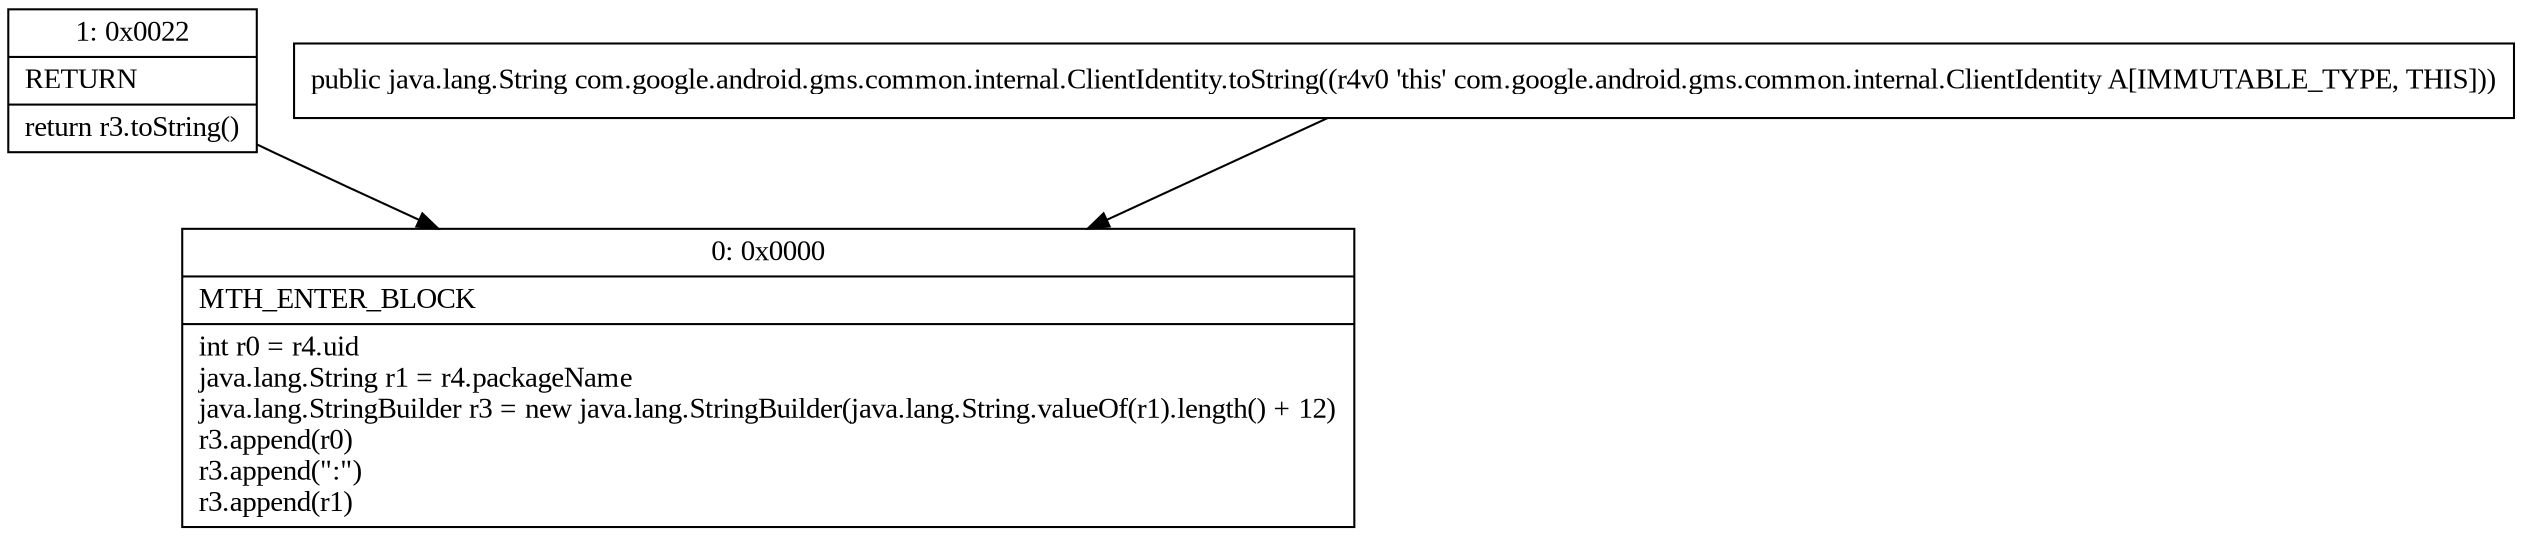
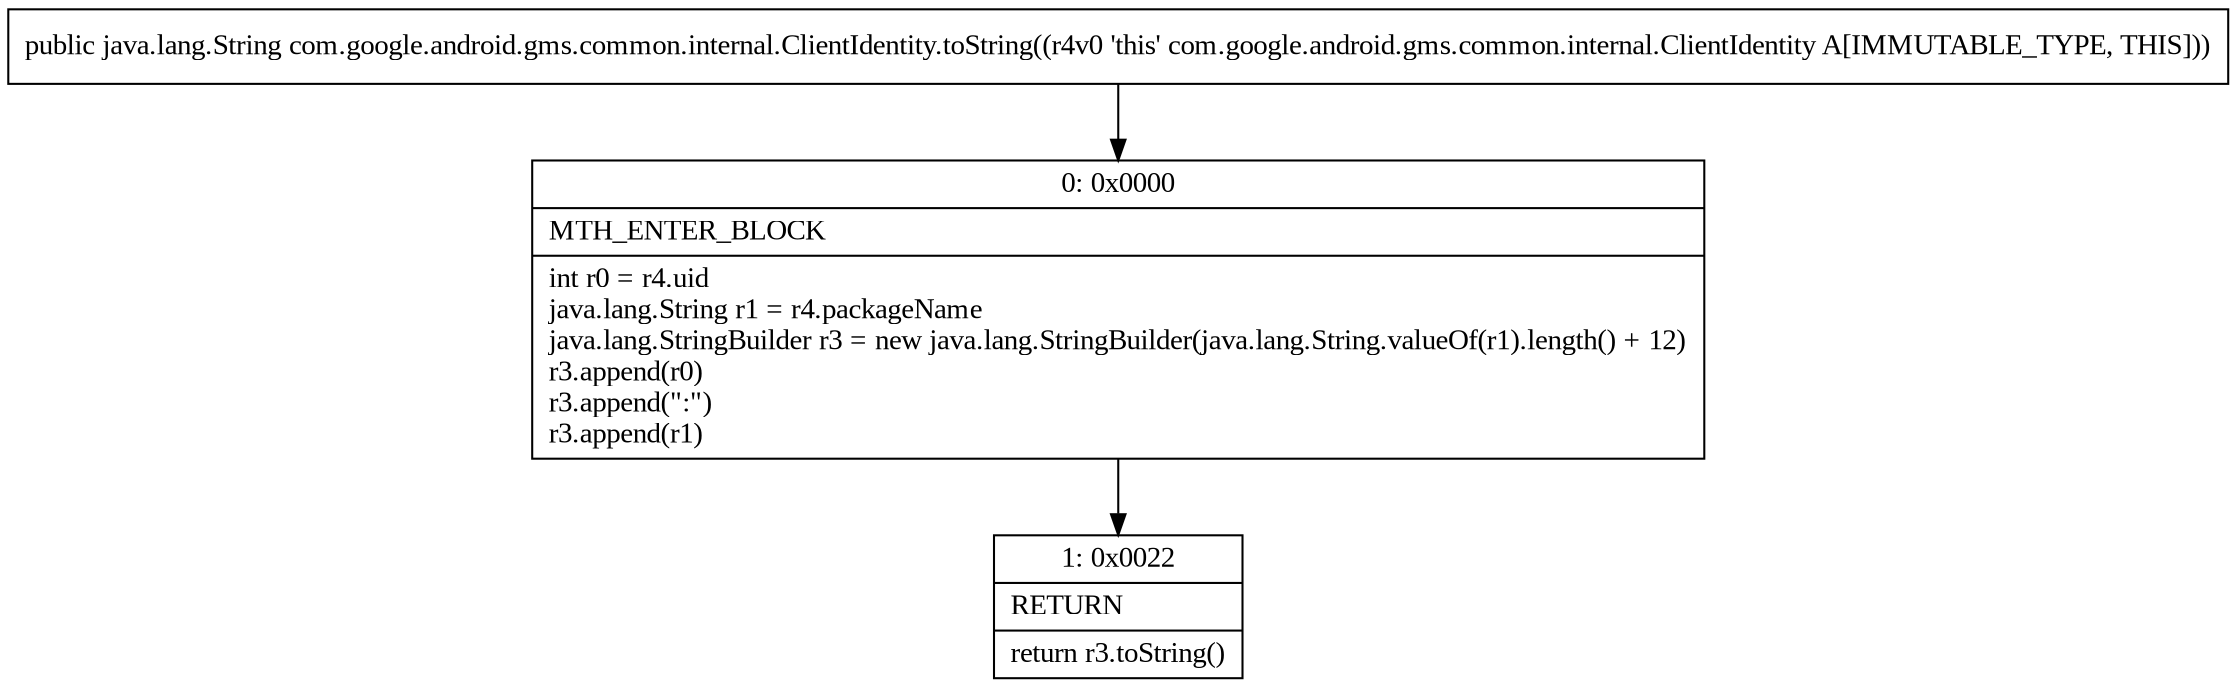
edge "1: 0x0022" -> "0: 0x0000": reversed
